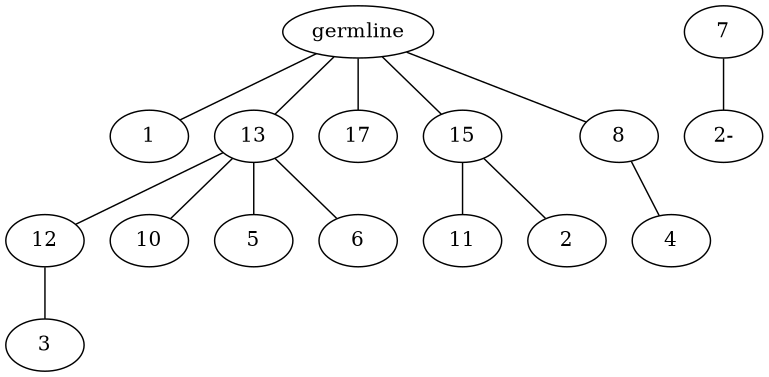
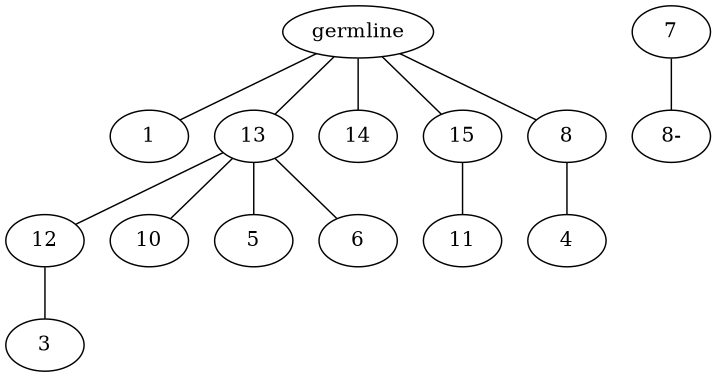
node "17": label "17" -> "14"
node "2-": label "2-" -> "8-"
node "2": removed
